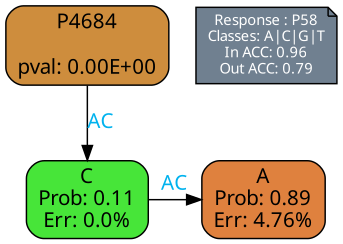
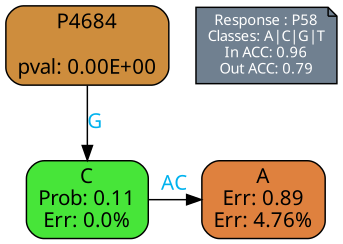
edge "P4684 pval: 0.00E+00" -> "C Prob: 0.11 Err: 0.0%": label "AC" -> "G"
node "A Prob: 0.89 Err: 4.76%": label "A Prob: 0.89 Err: 4.76%" -> "A Err: 0.89 Err: 4.76%"
